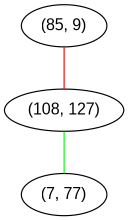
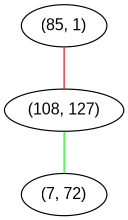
node "(85, 9)": label "(85, 9)" -> "(85, 1)"
node "(7, 77)": label "(7, 77)" -> "(7, 72)"
